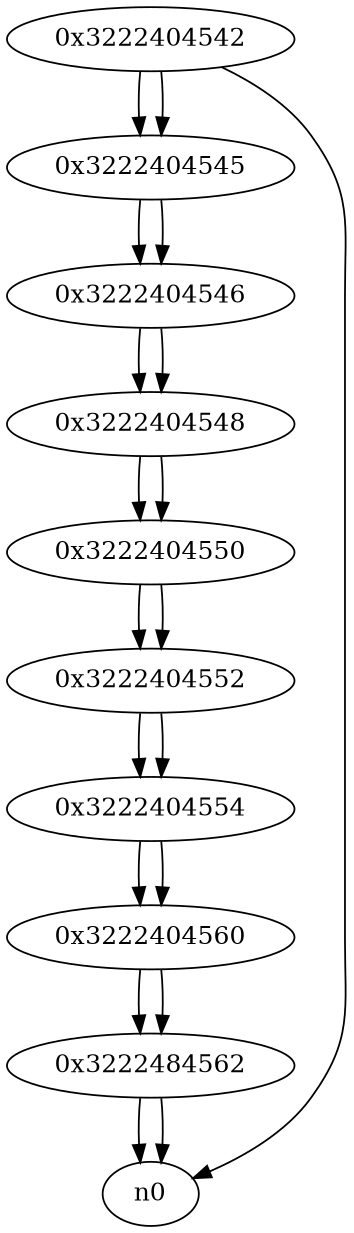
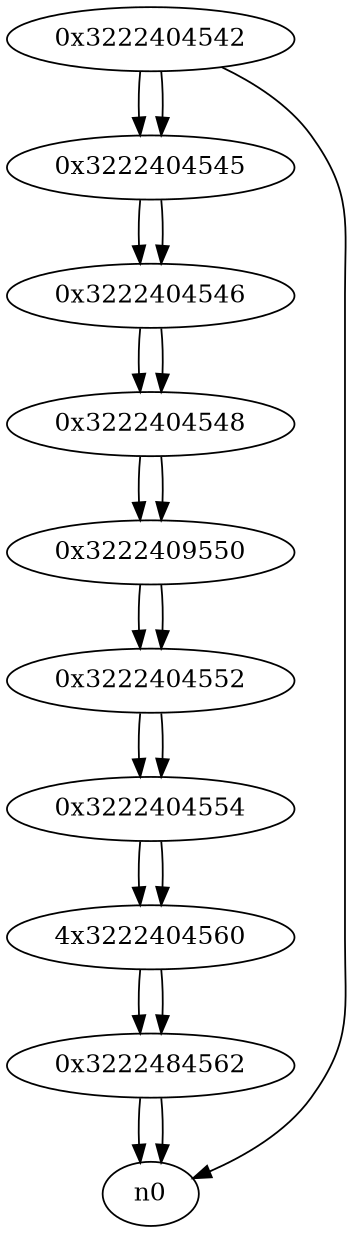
node "0x3222404550": label "0x3222404550" -> "0x3222409550"
node "0x3222404560": label "0x3222404560" -> "4x3222404560"
